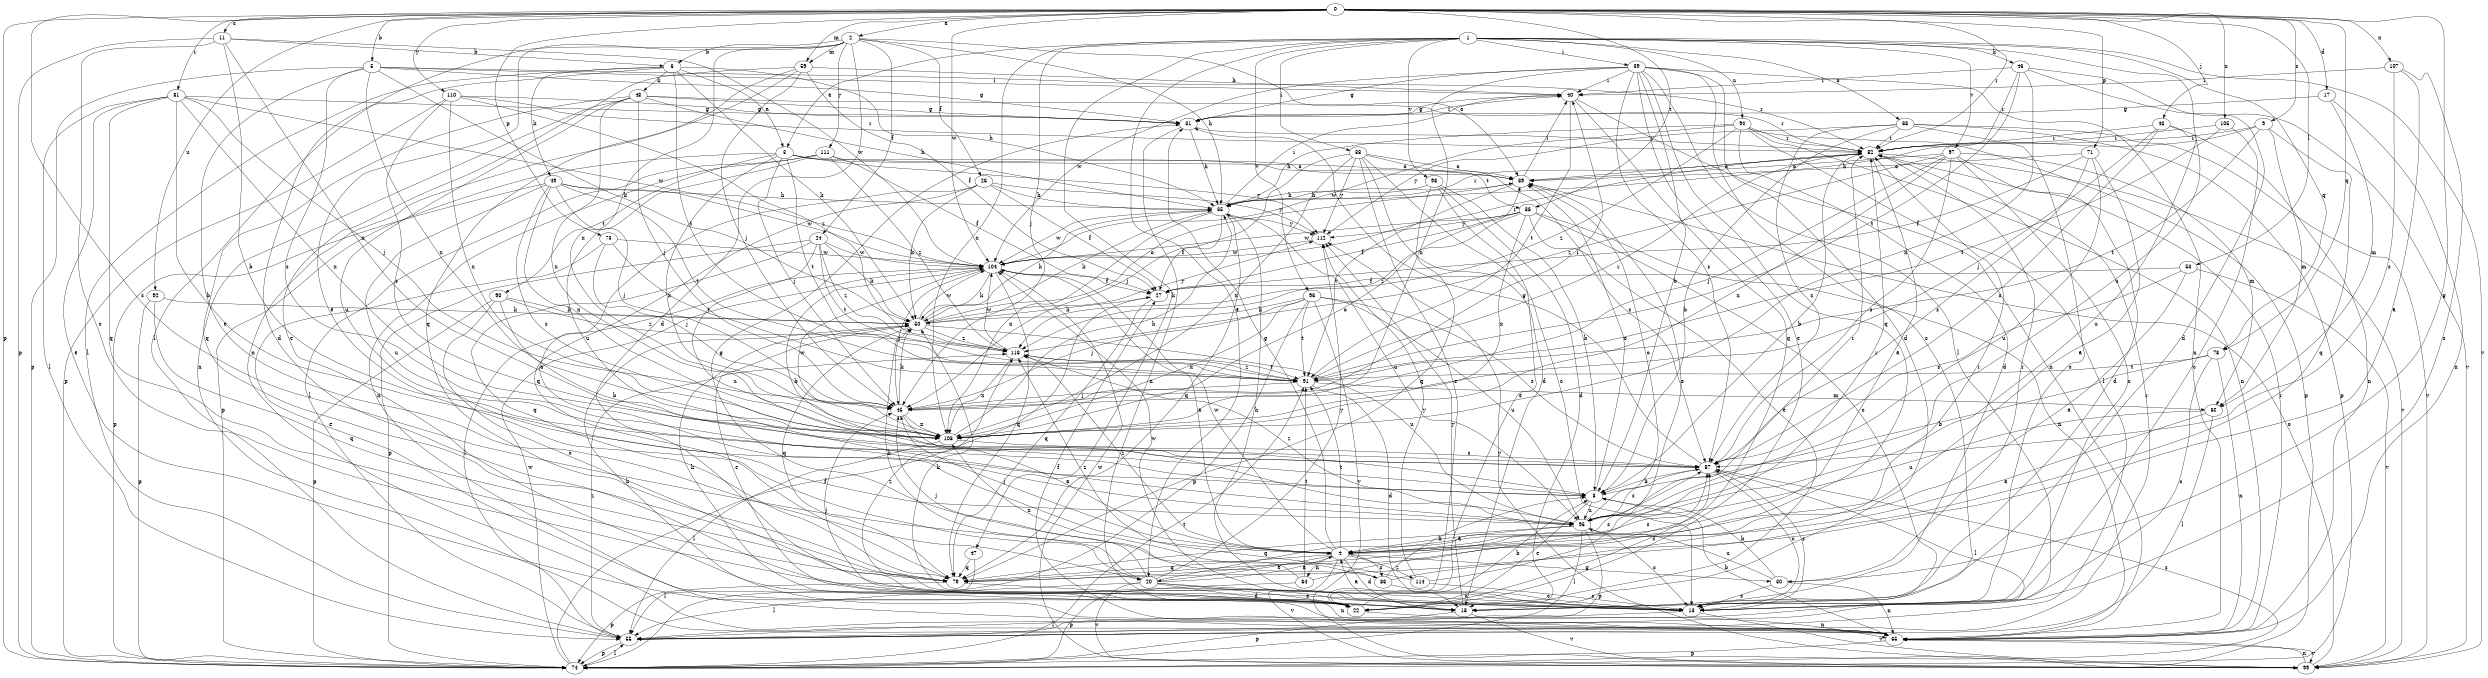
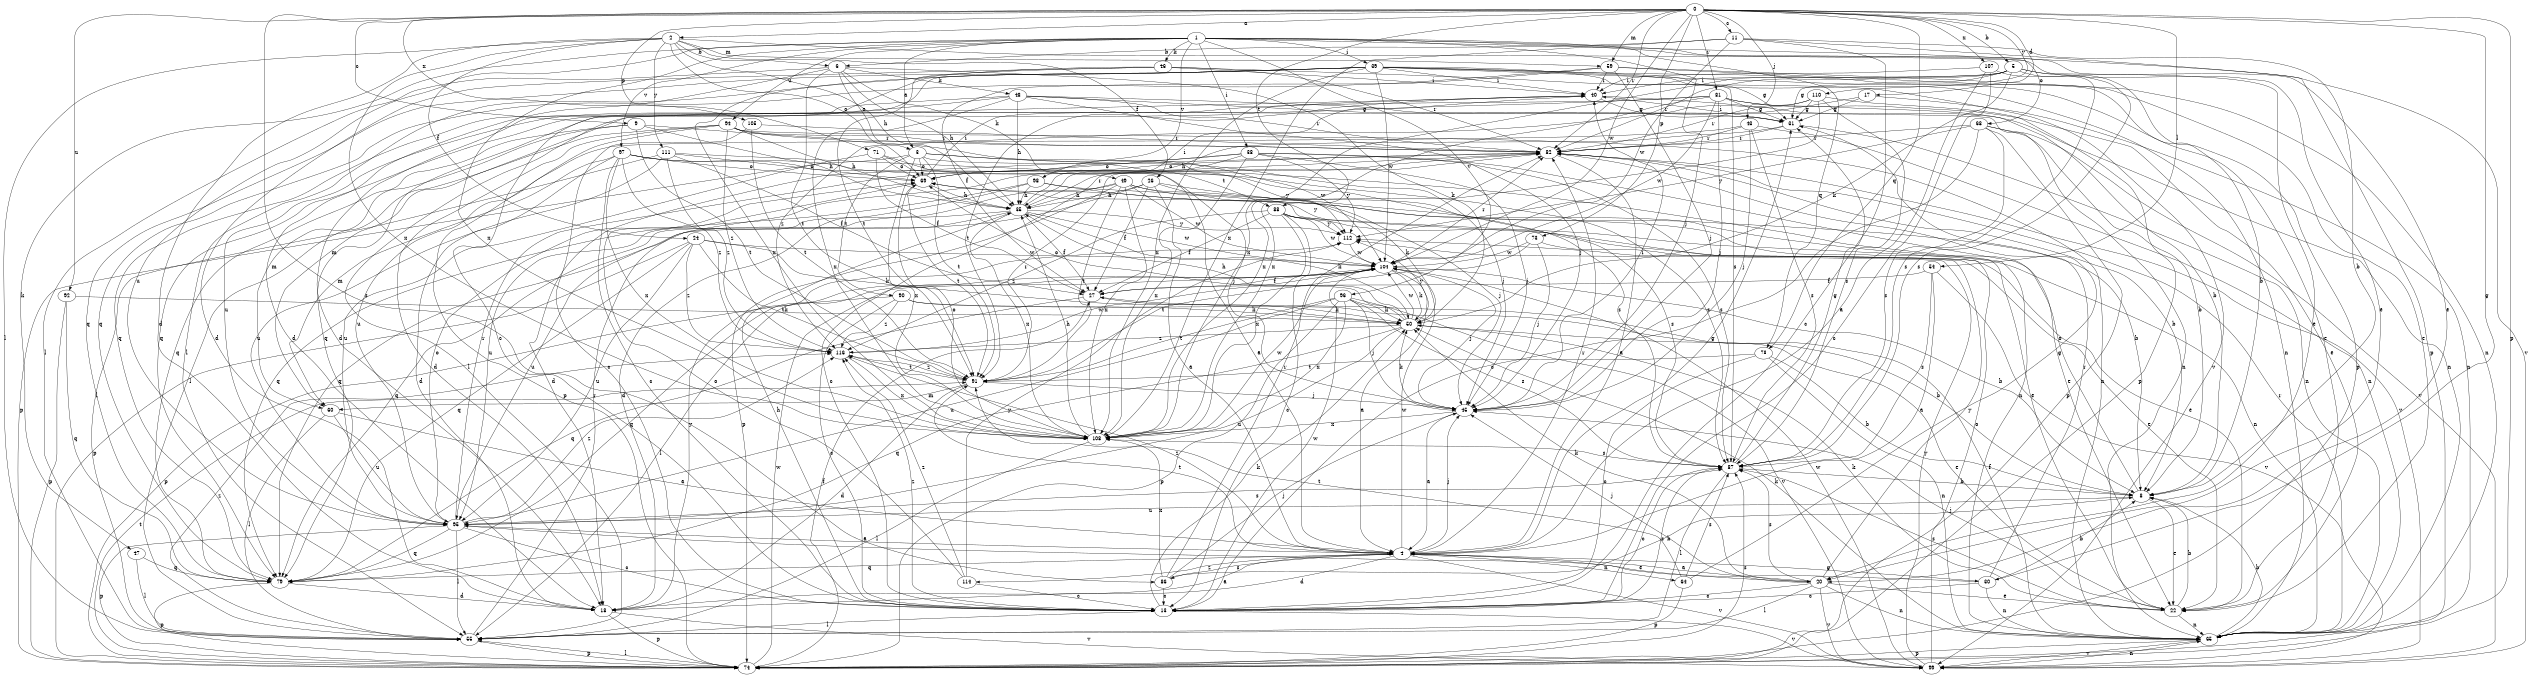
edge "59" -> "40": label "b" -> "i"
node "53": label "53" -> "54"
edge "86" -> "45": added, label "j"
